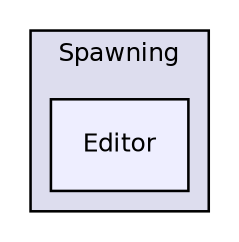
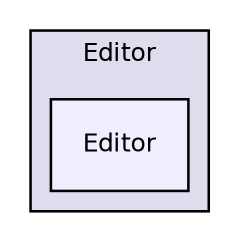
cluster "Spawning": label "Spawning" -> "Editor"
